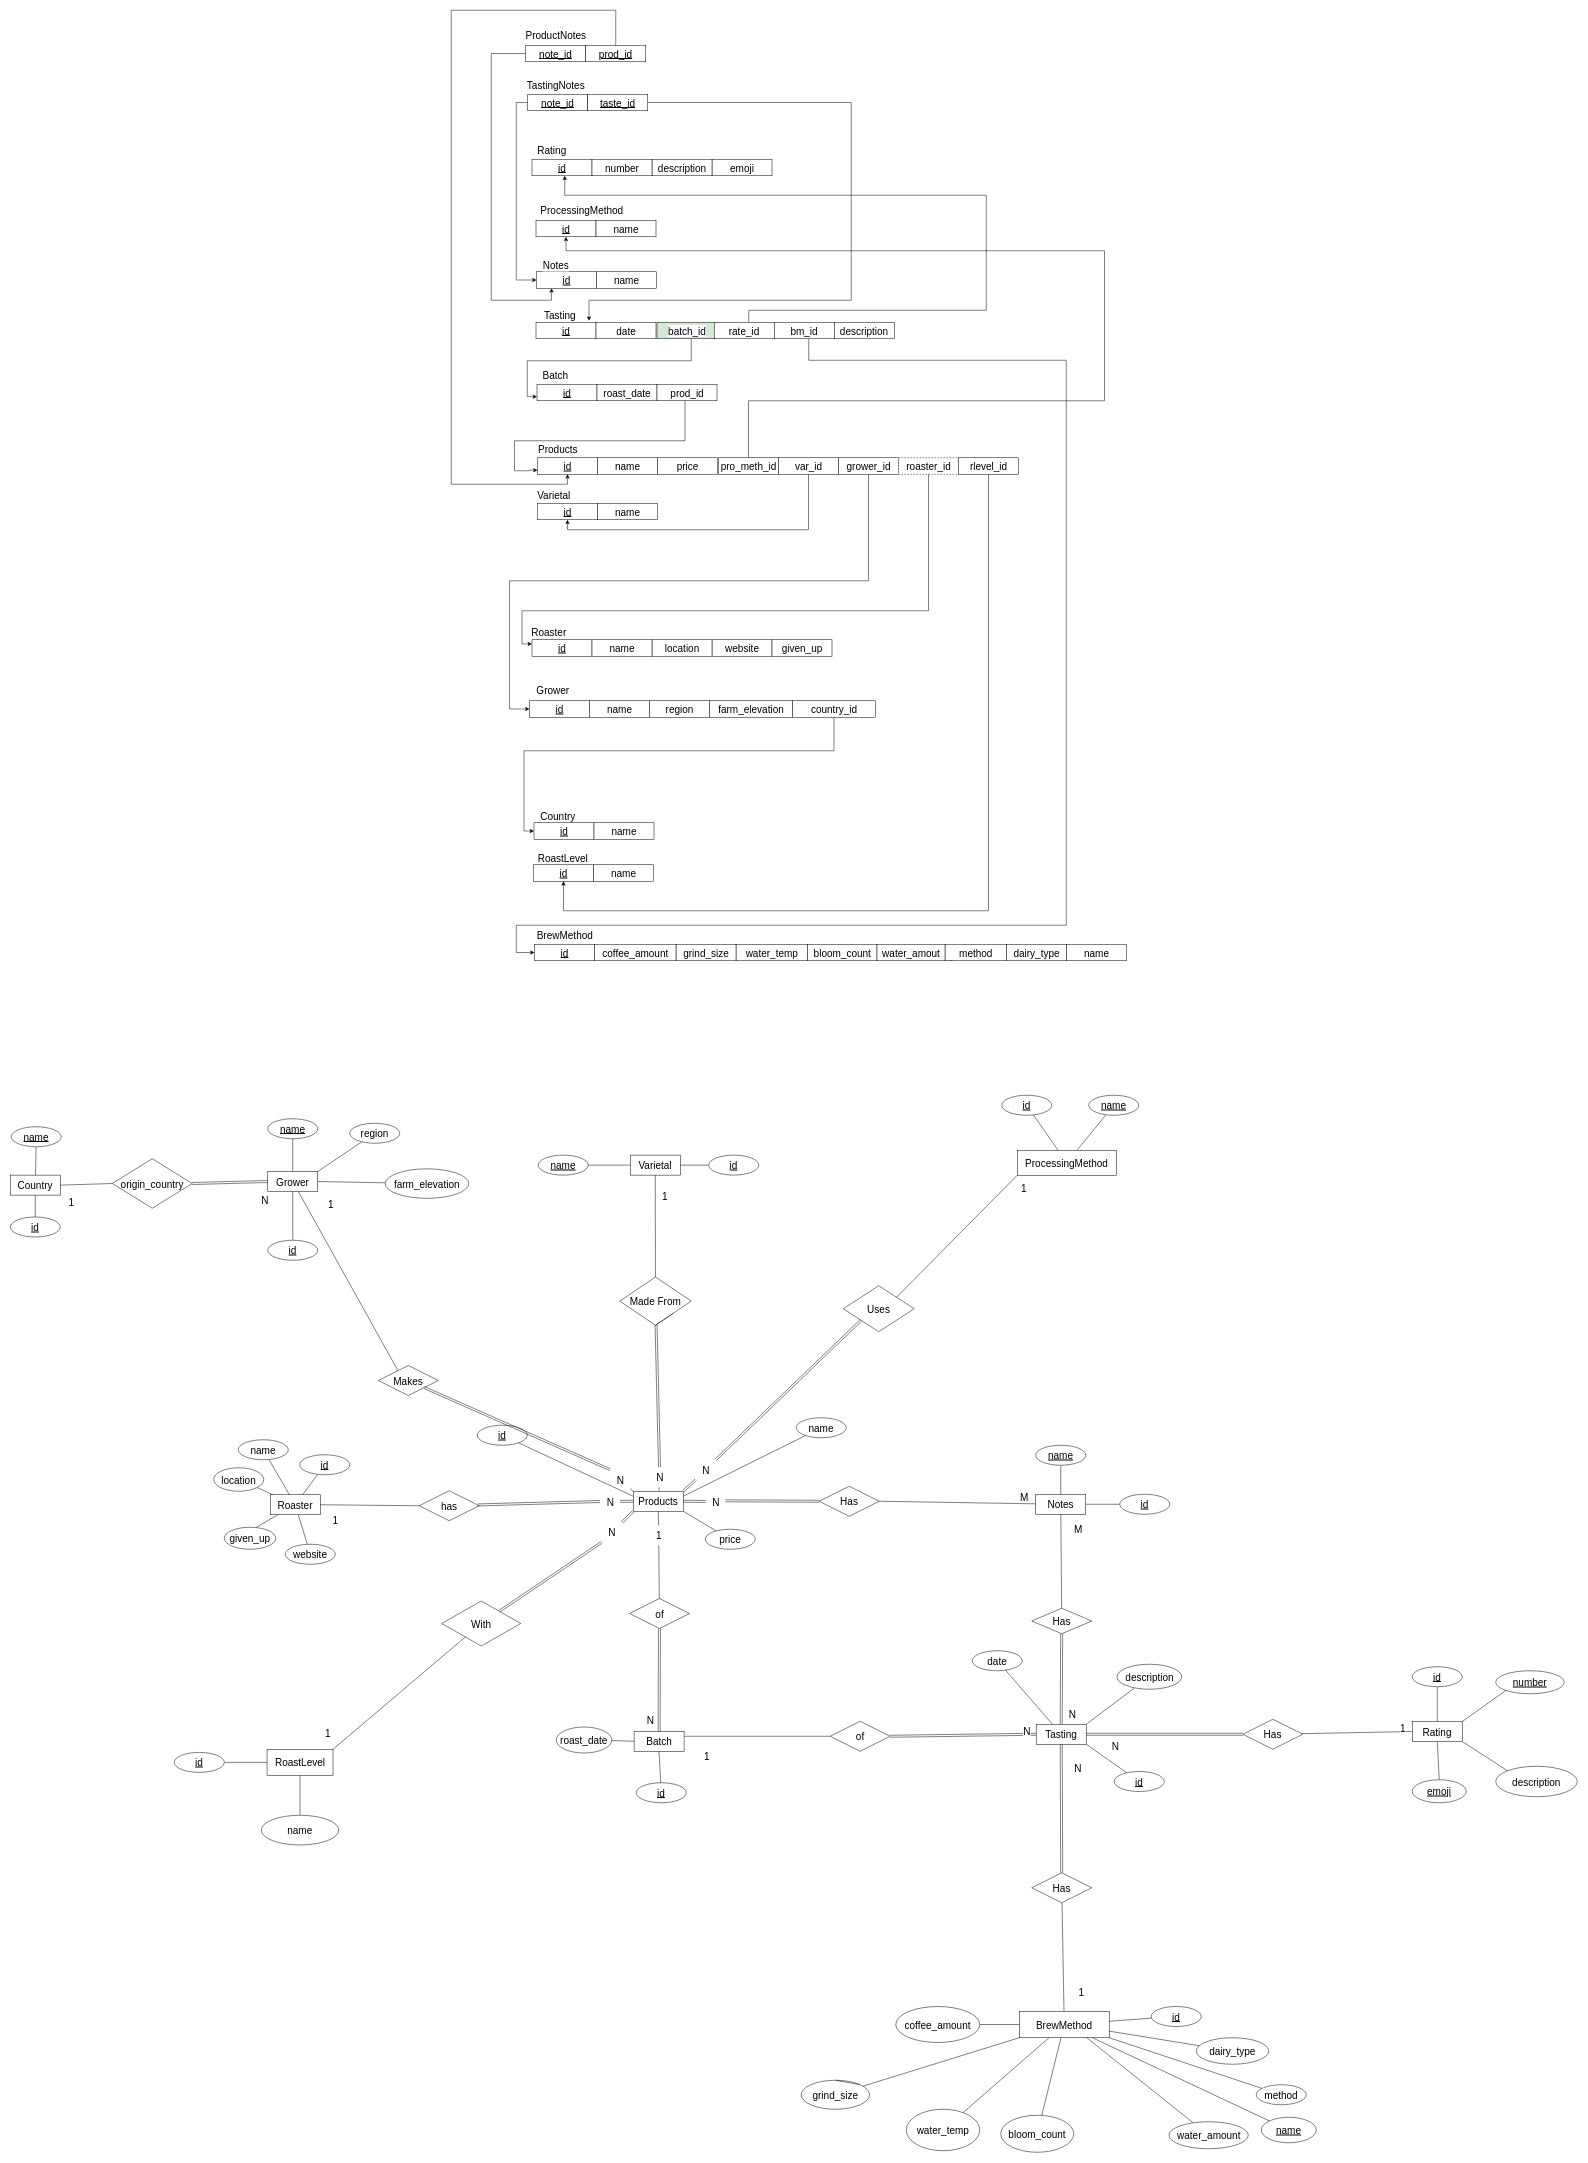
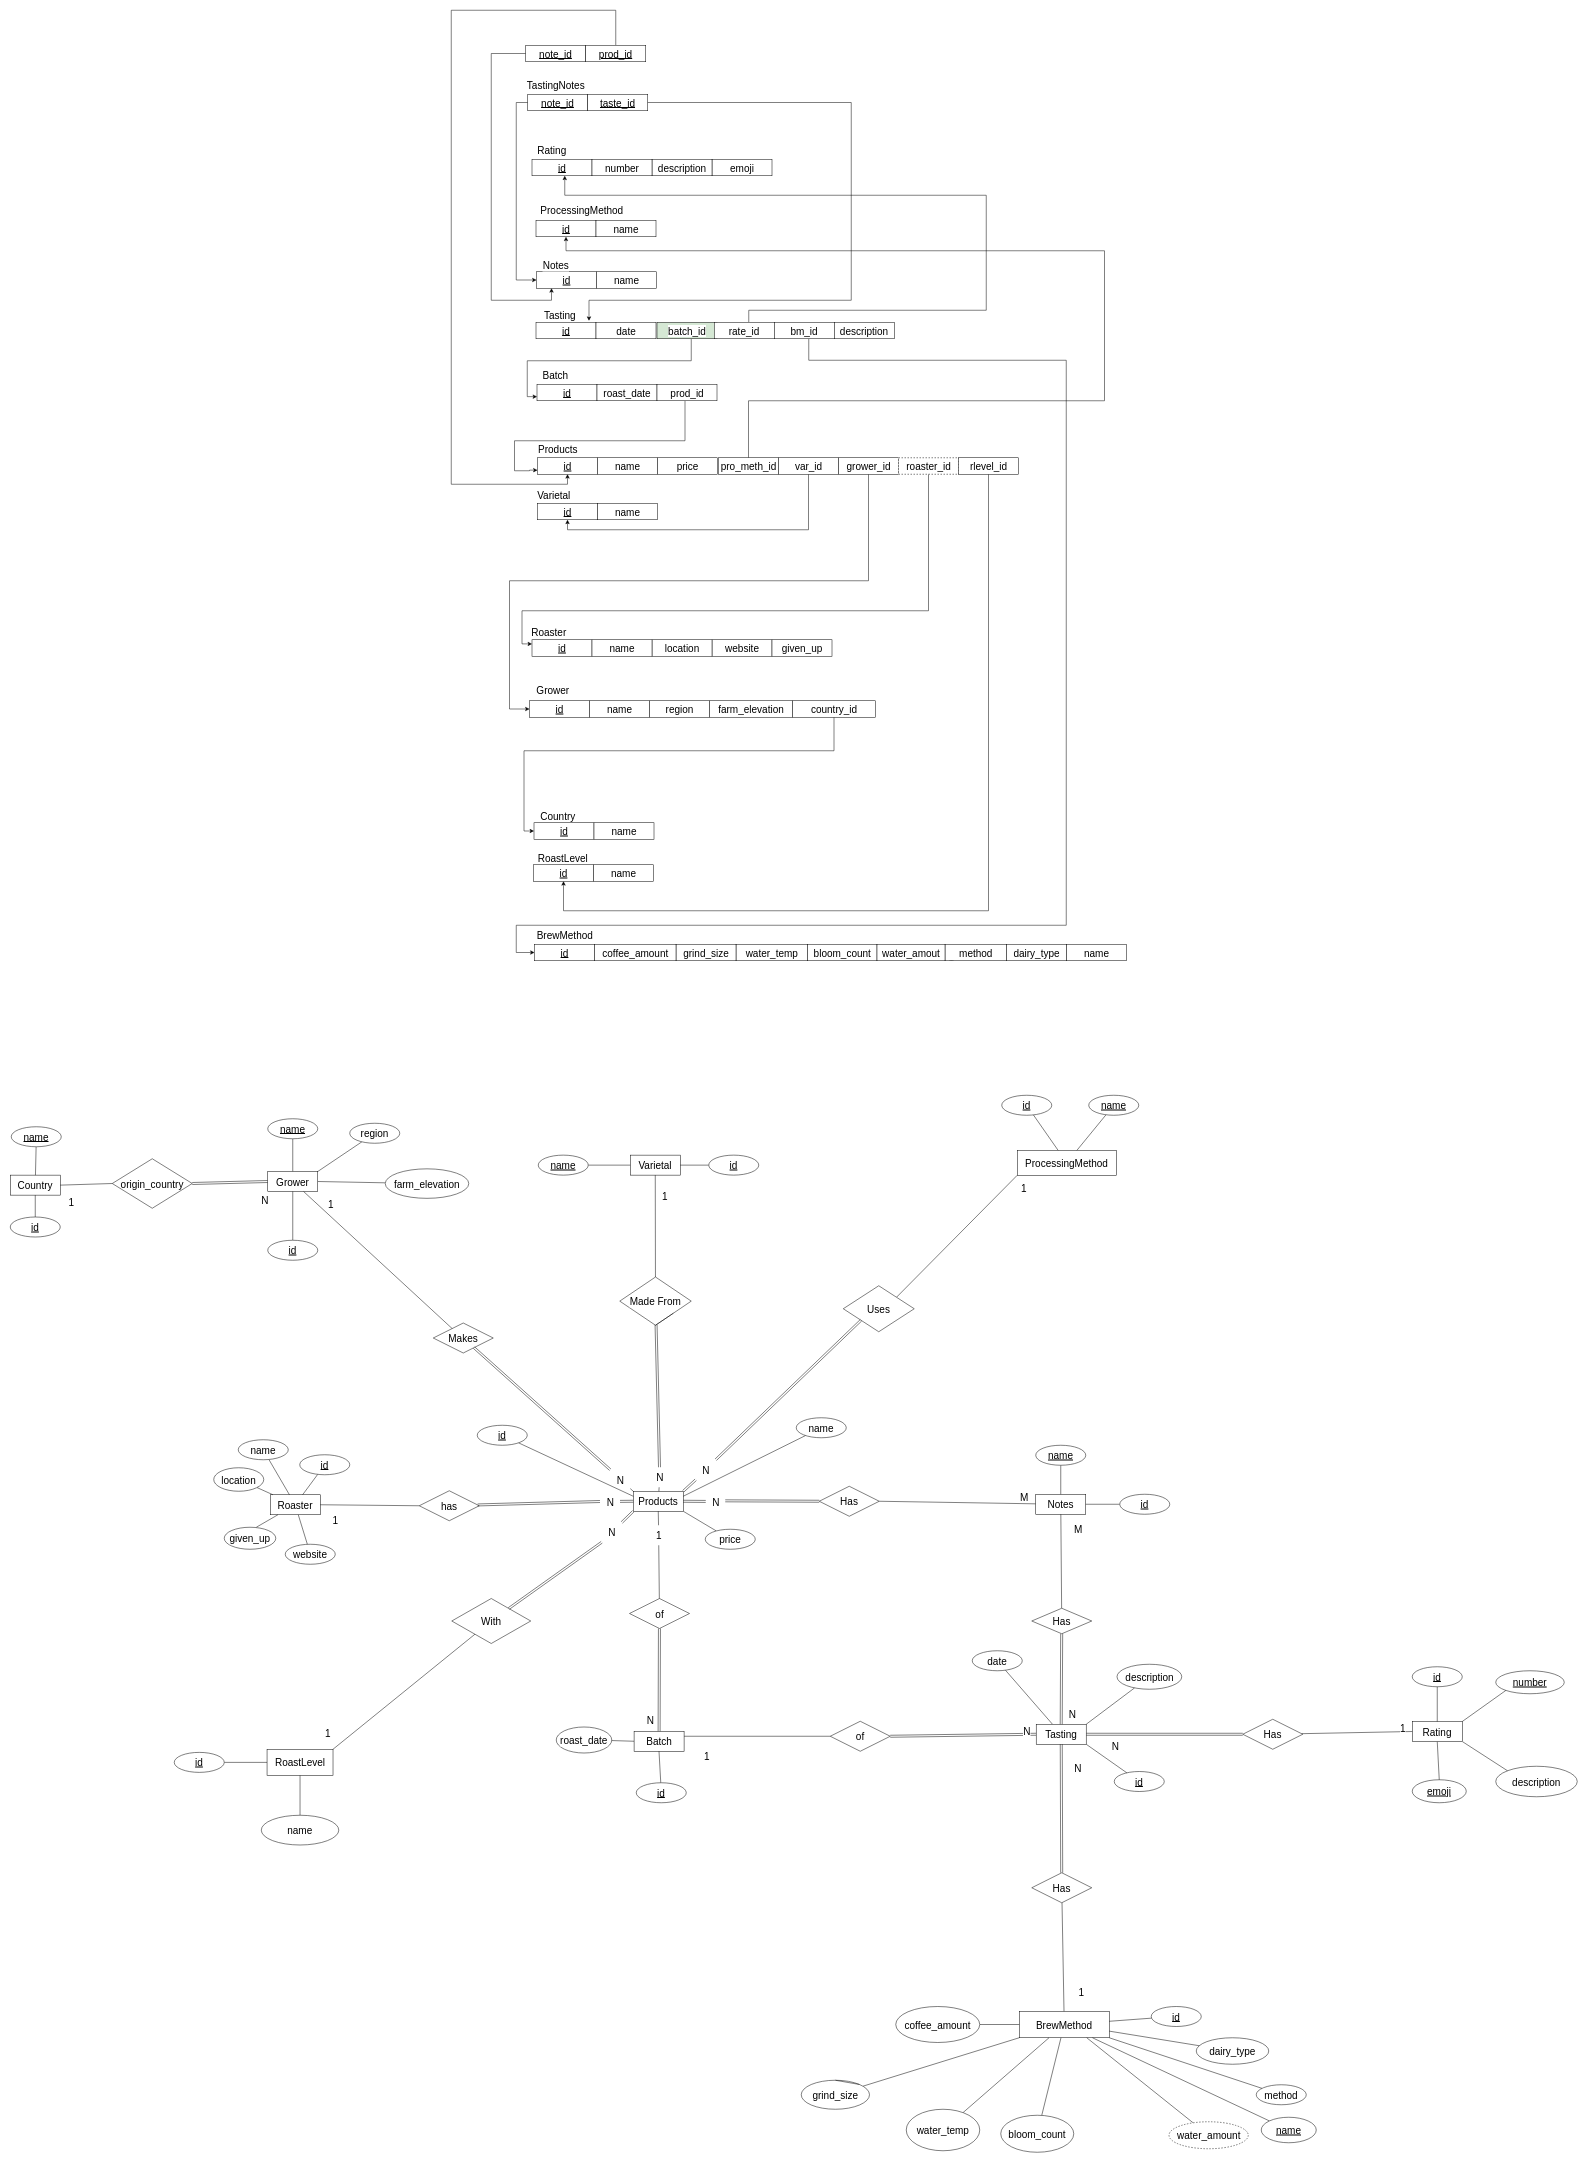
node "ProductNotes": removed
node "Makes": moved (408, 1381) -> (463, 1338)
node "With": moved (481, 1624) -> (491, 1621)
node "water_amount": style solid -> dashed
